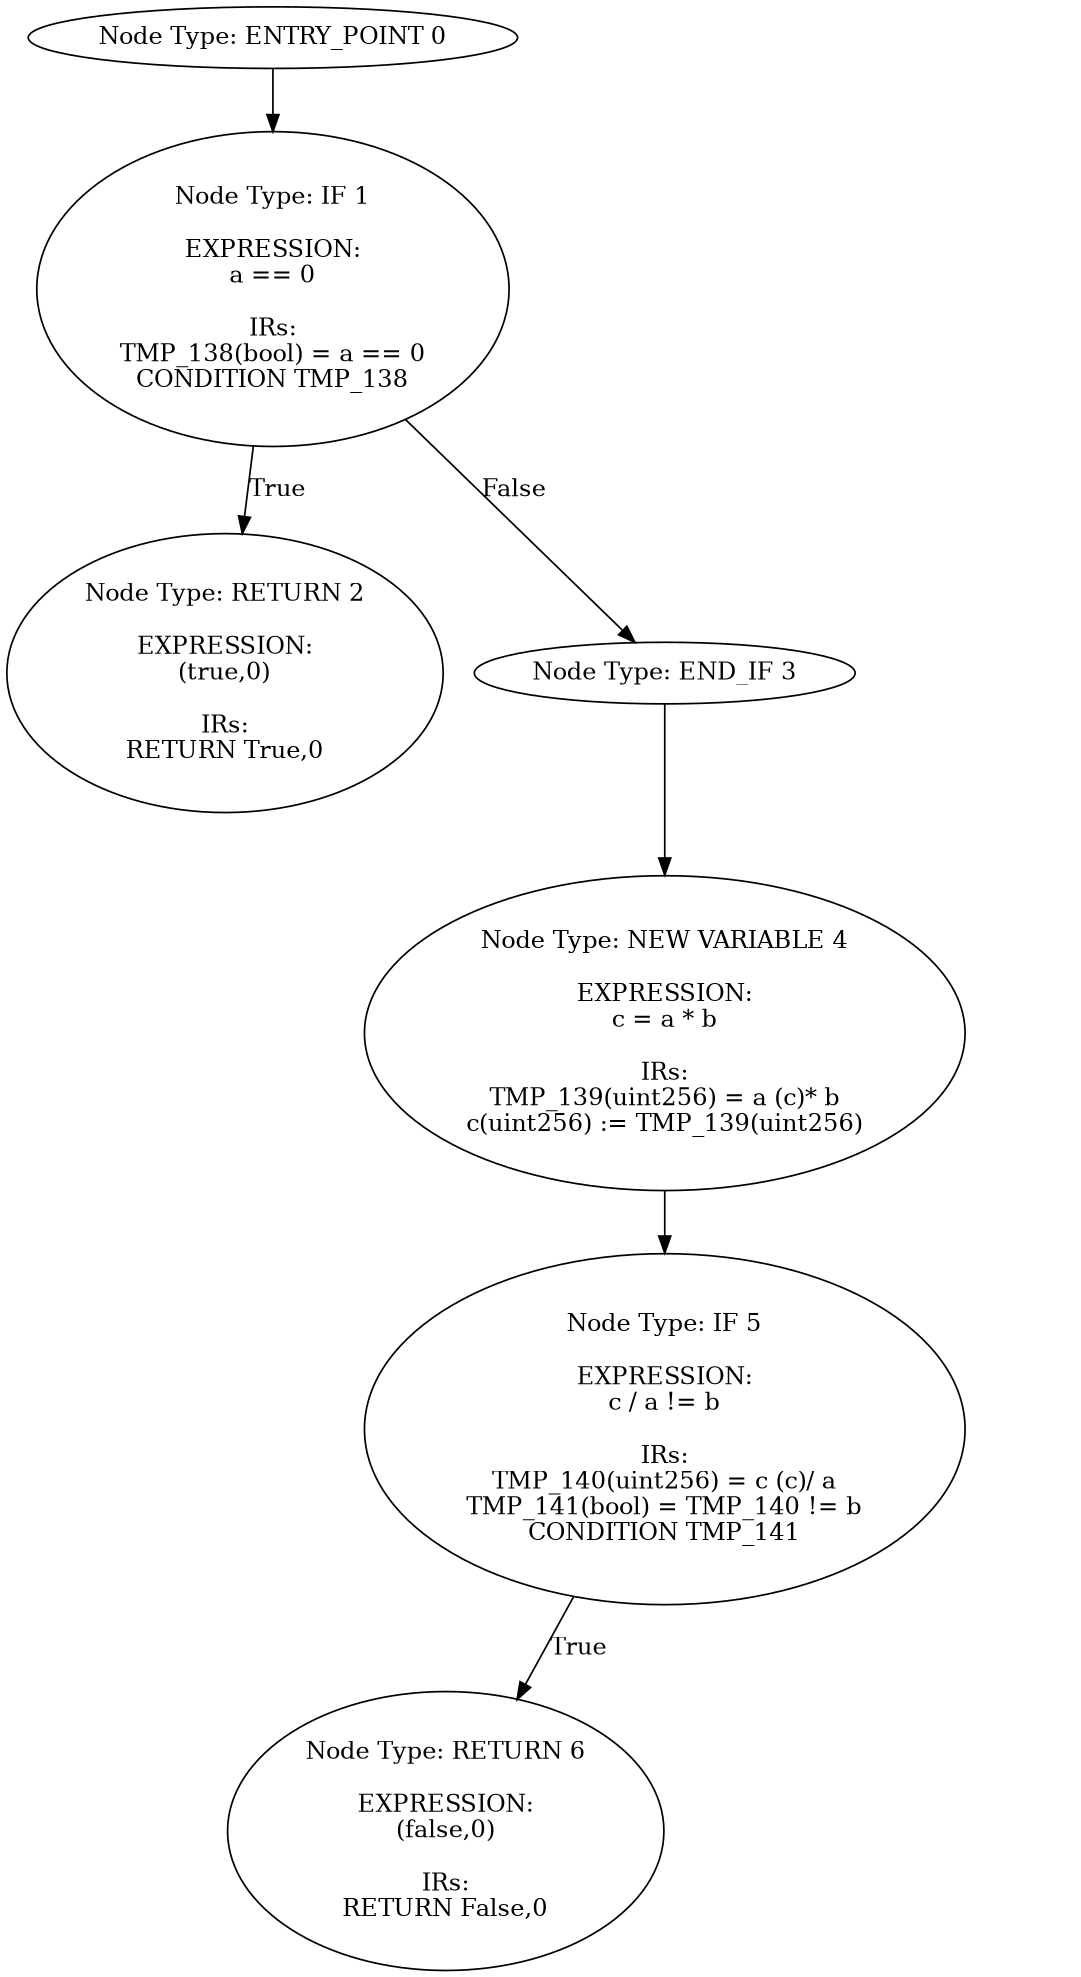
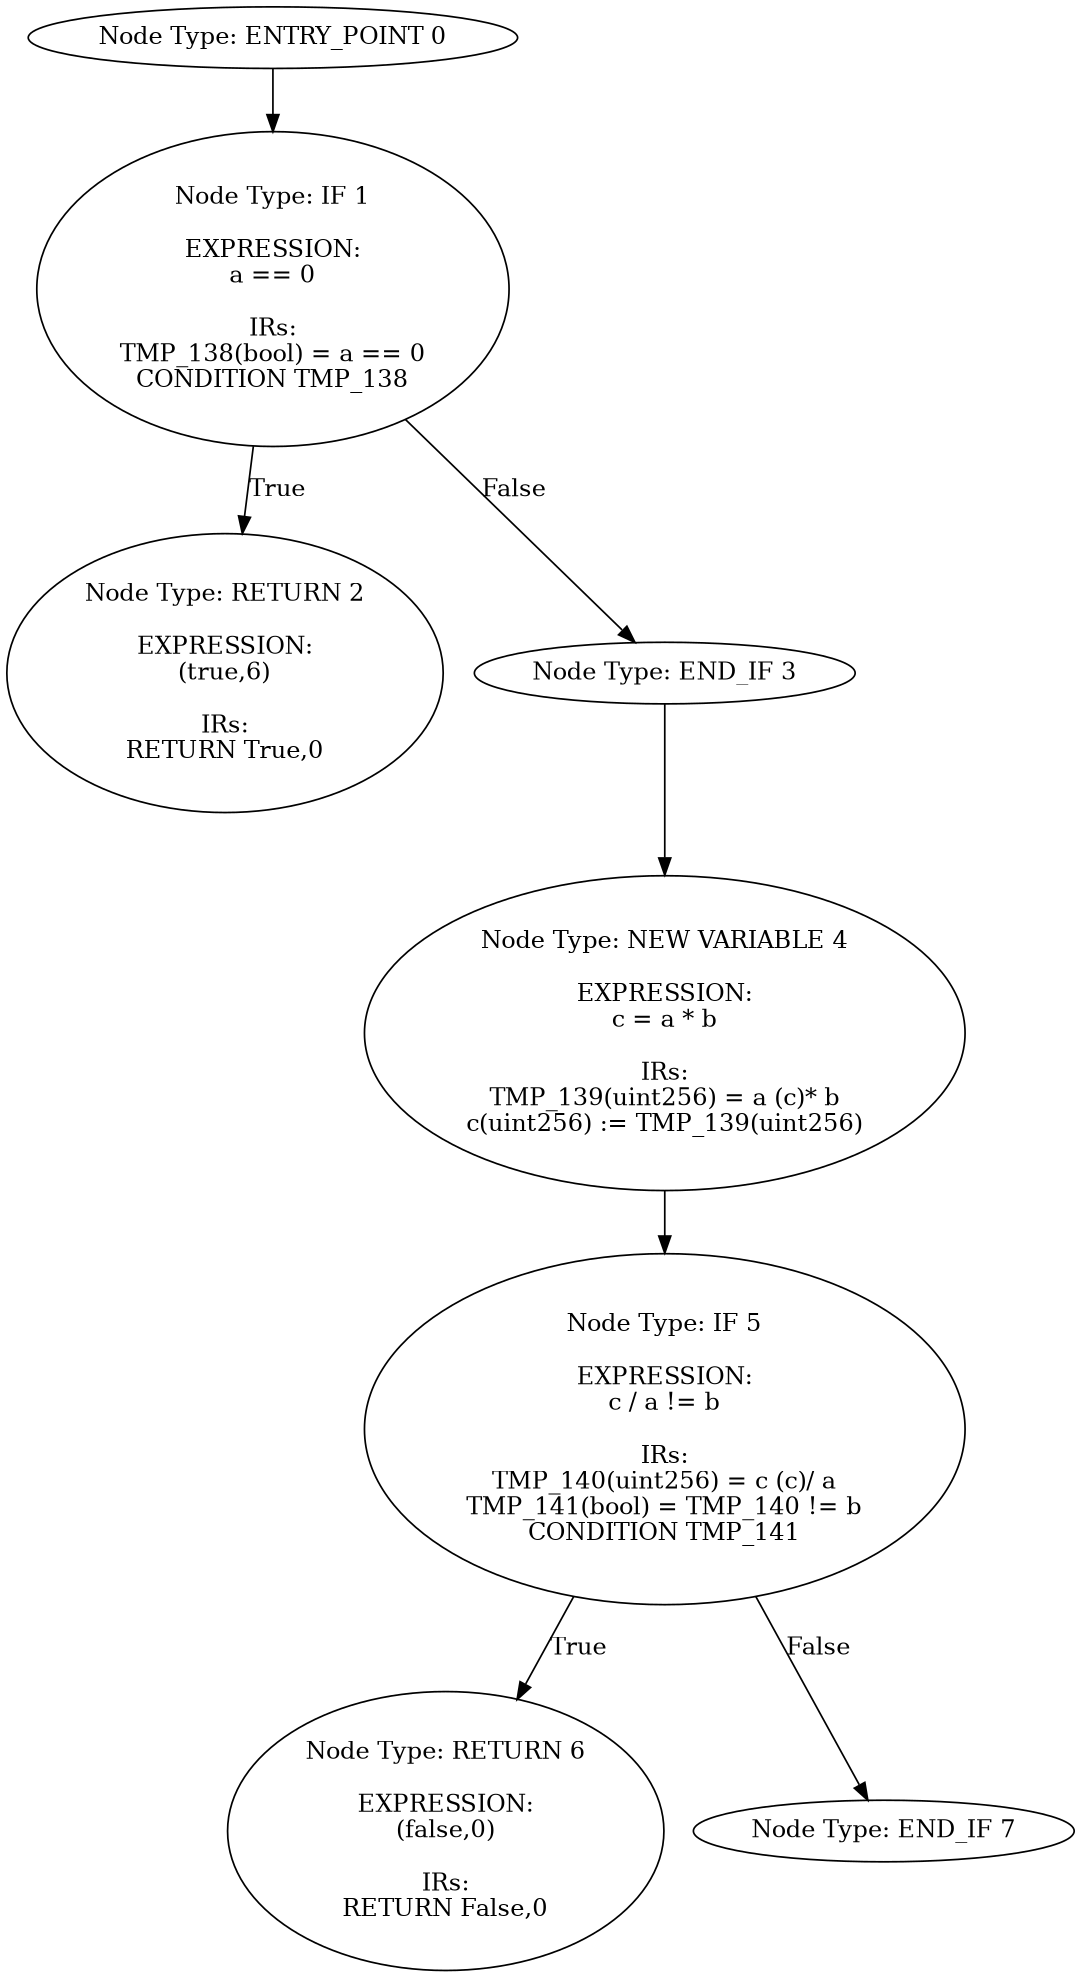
node "Node Type: RETURN 2 EXPRESSION: (true,0) IRs: RETURN True,0": label "Node Type: RETURN 2 EXPRESSION: (true,0) IRs: RETURN True,0" -> "Node Type: RETURN 2 EXPRESSION: (true,6) IRs: RETURN True,0"
node "Node Type: END_IF 7": added
